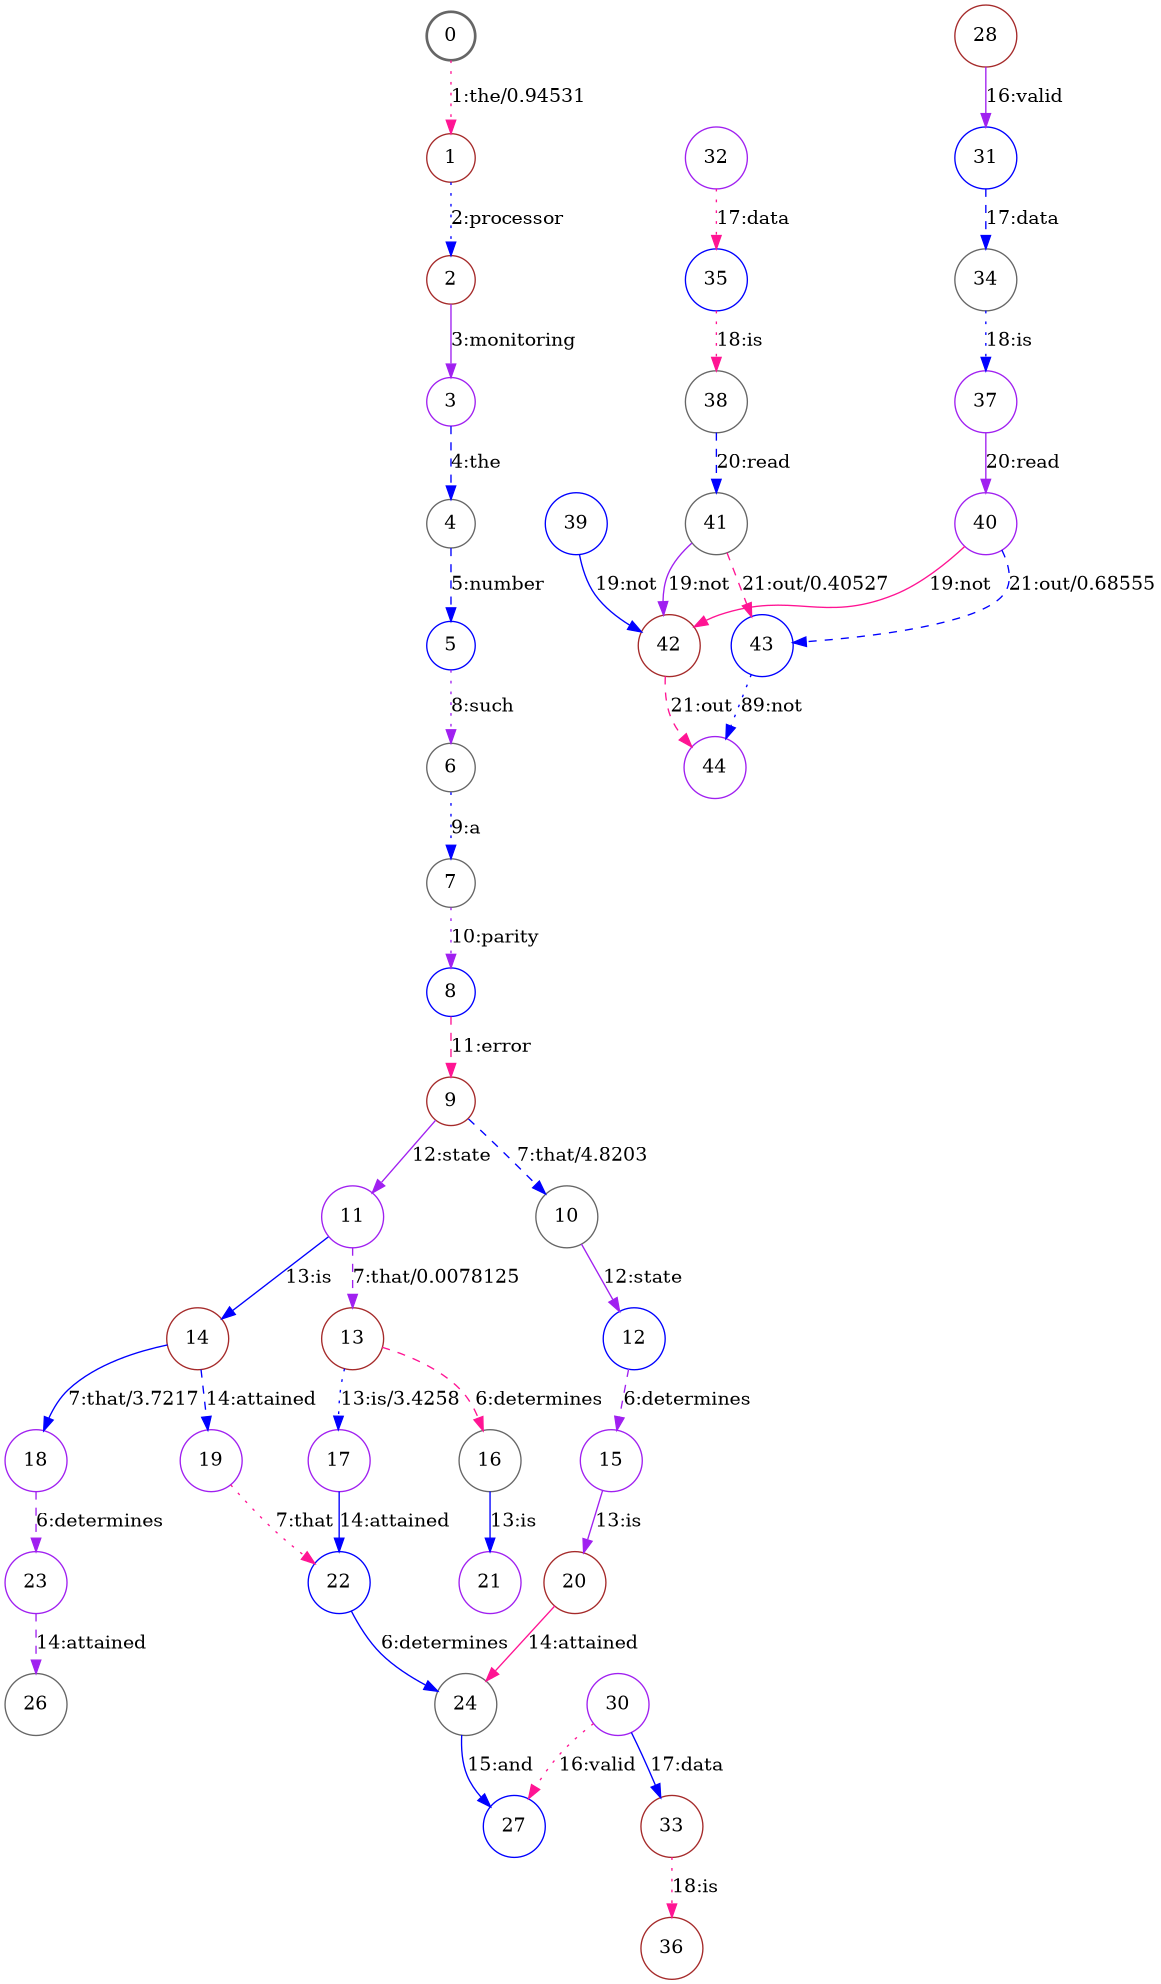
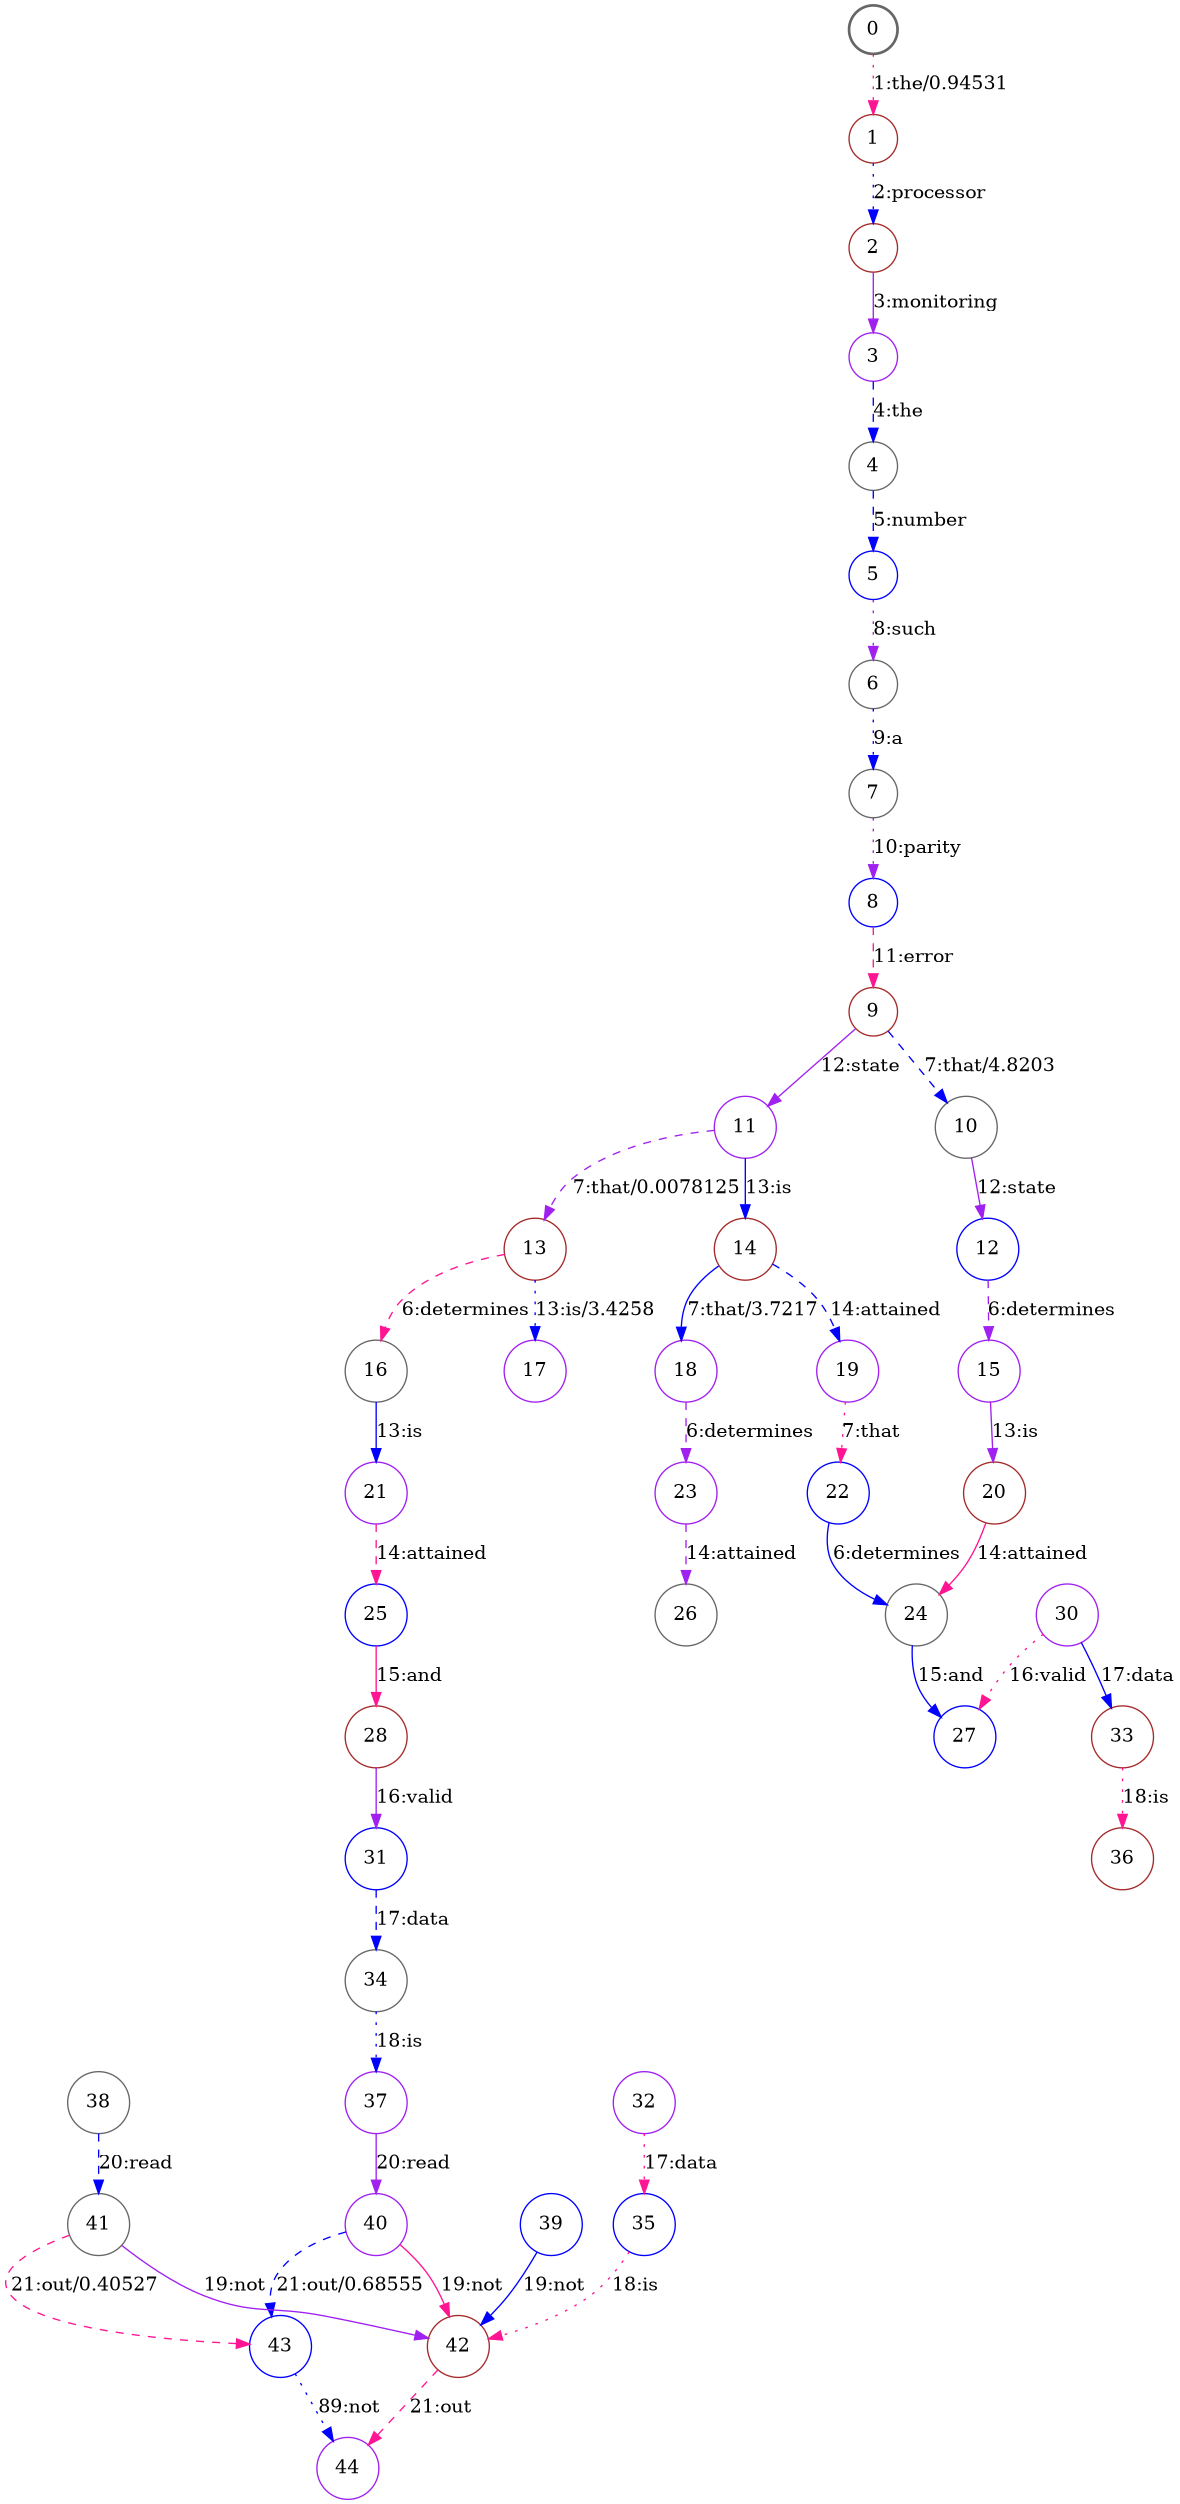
edge "35" -> "38": now "35" -> "42"
edge "17" -> "22": removed, label "14:attained"
node "25": added
